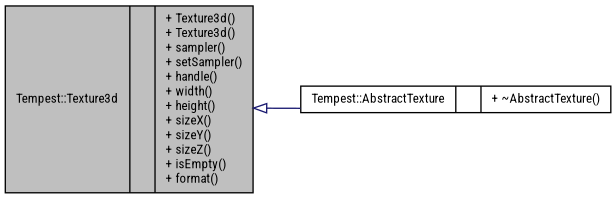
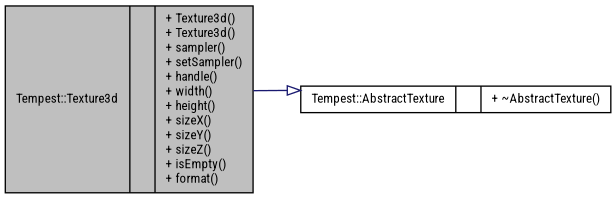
edge "Tempest::AbstractTexture" -> "Tempest::Texture3d": reversed
